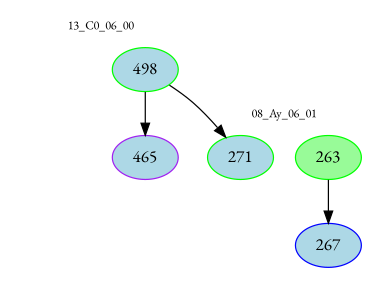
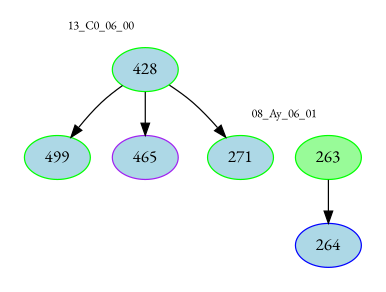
node "498": label "498" -> "428"
node "499": added
node "267": label "267" -> "264"
